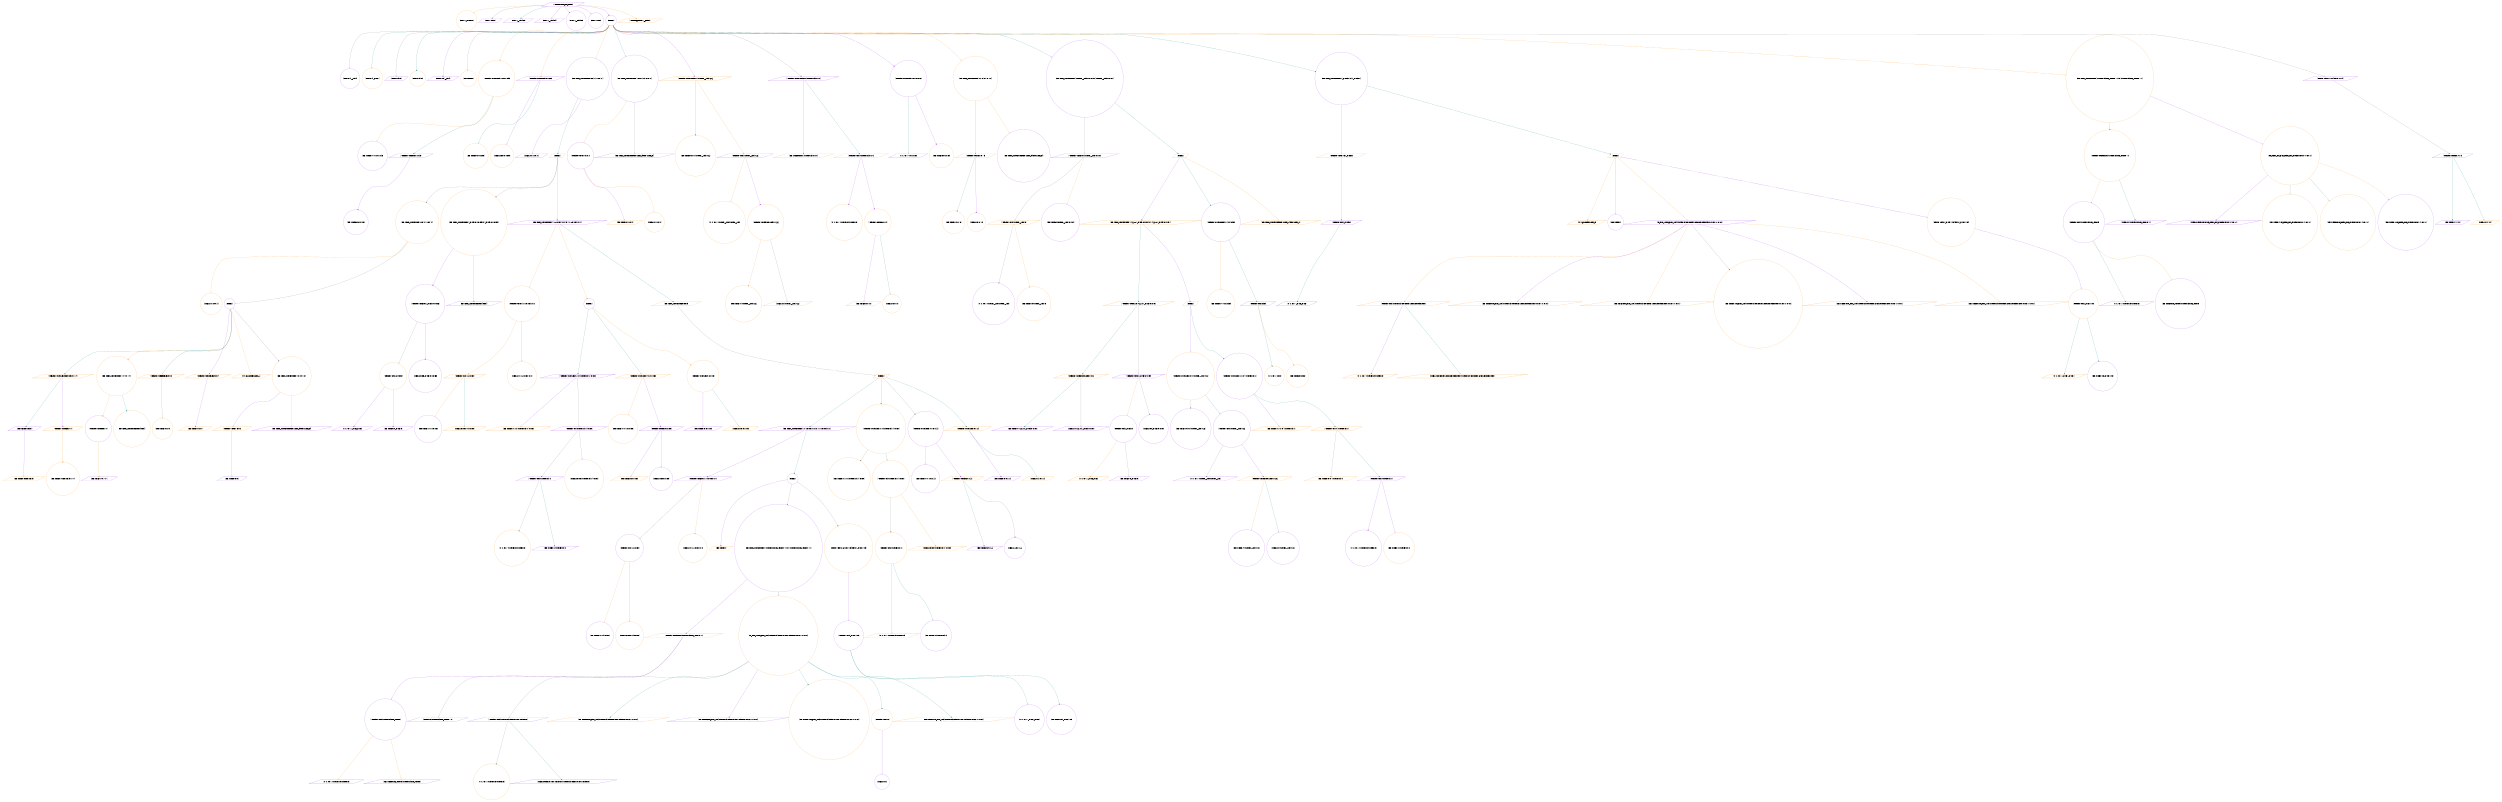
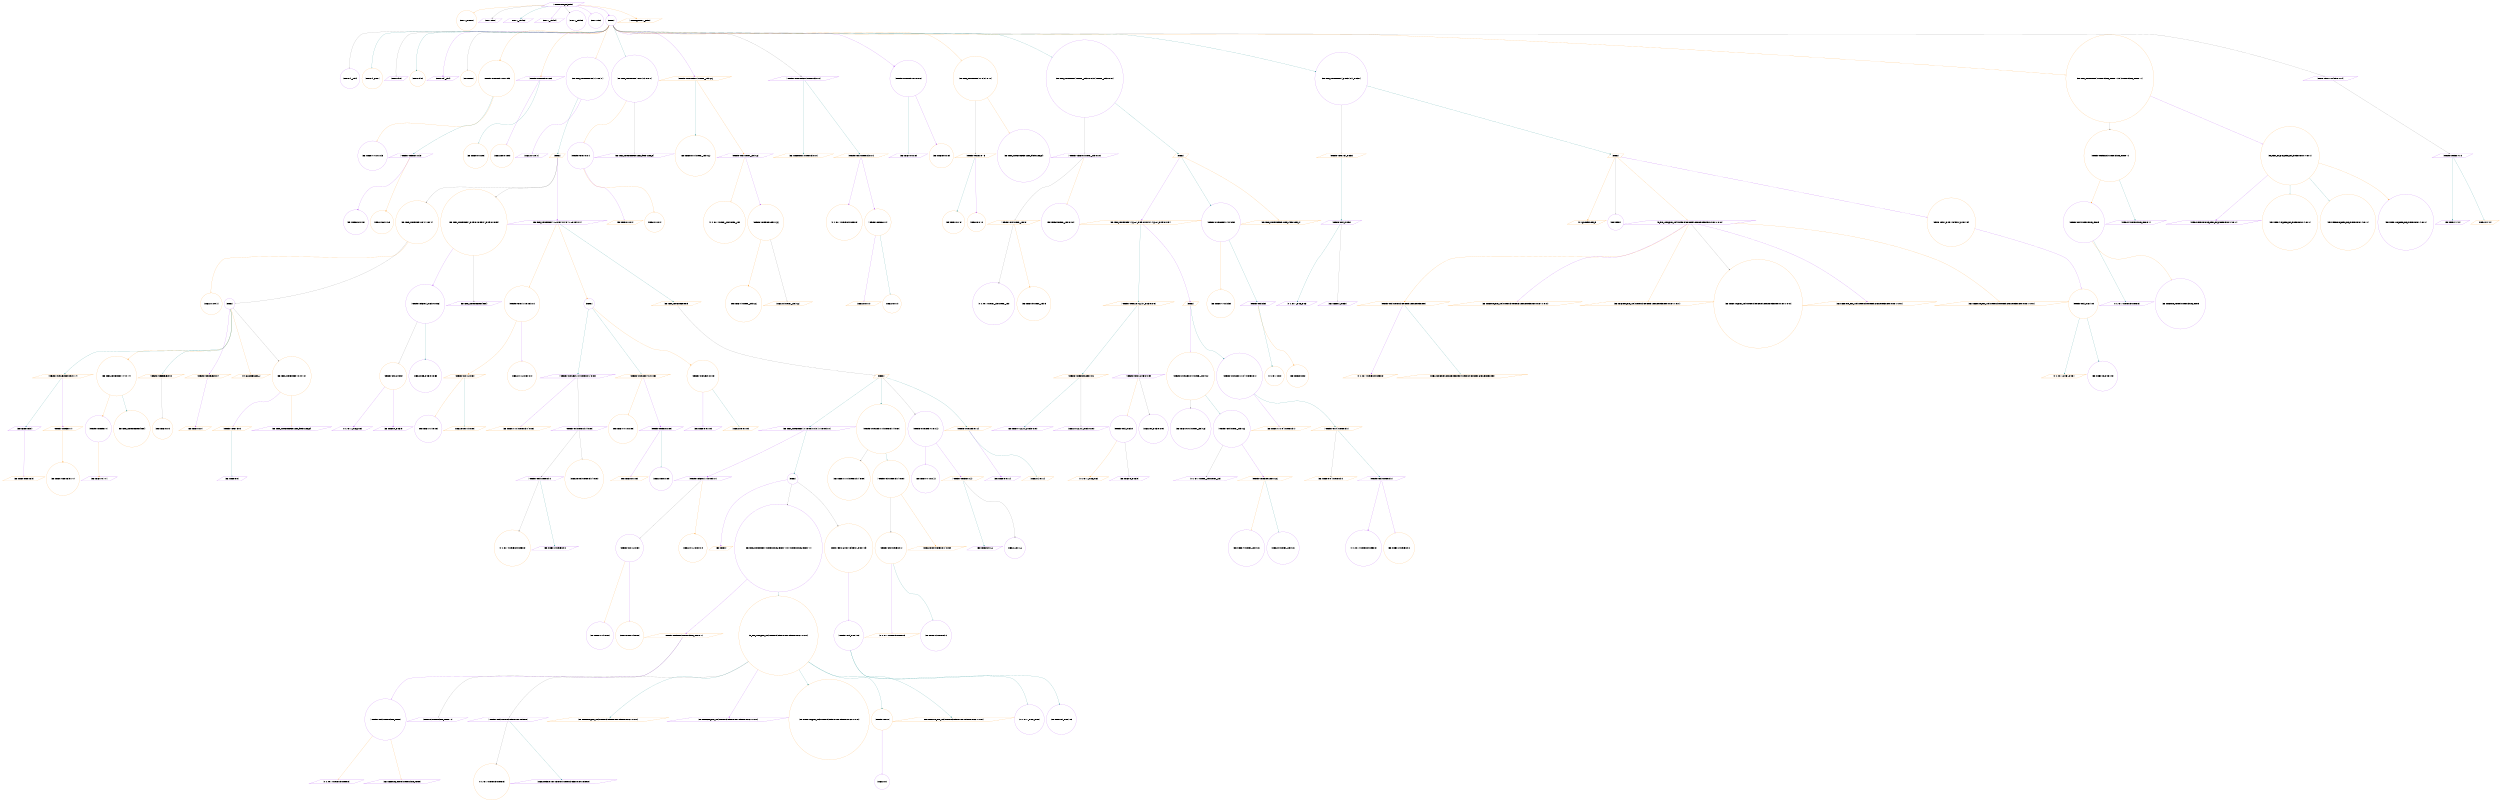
node "(UNKNOWN,v8,v8 -= a3)": label "(UNKNOWN,v8,v8 -= a3)" -> "(IDENTIFIER,v8,v8 -= a3)"
node "(LITERAL,240,a1 + 240)": added
node "(IDENTIFIER,a6,a6 + 2)": label "(IDENTIFIER,a6,a6 + 2)" -> "(LITERAL,a6,a6 + 2)"
node "(IDENTIFIER,a6,(_BYTE)a6)": added
